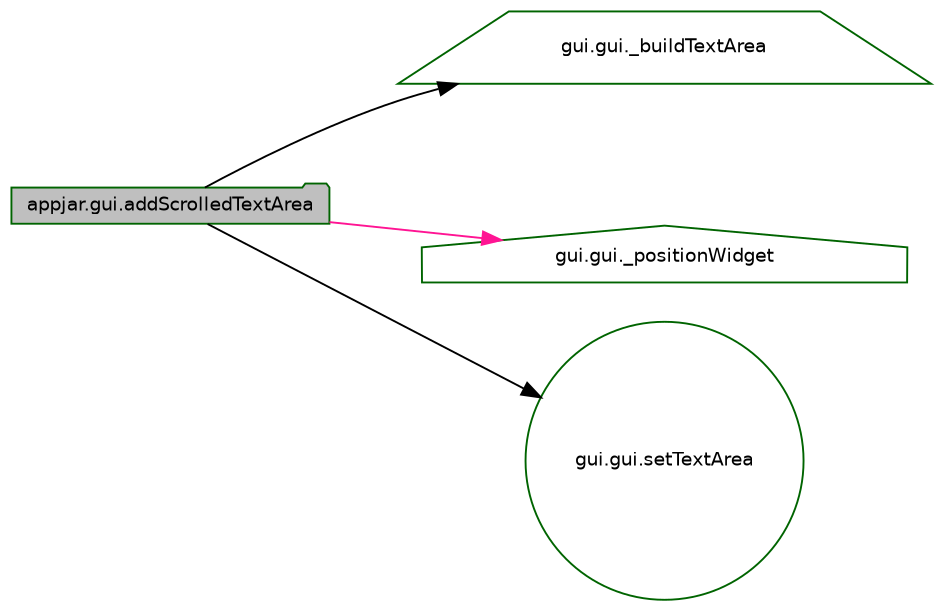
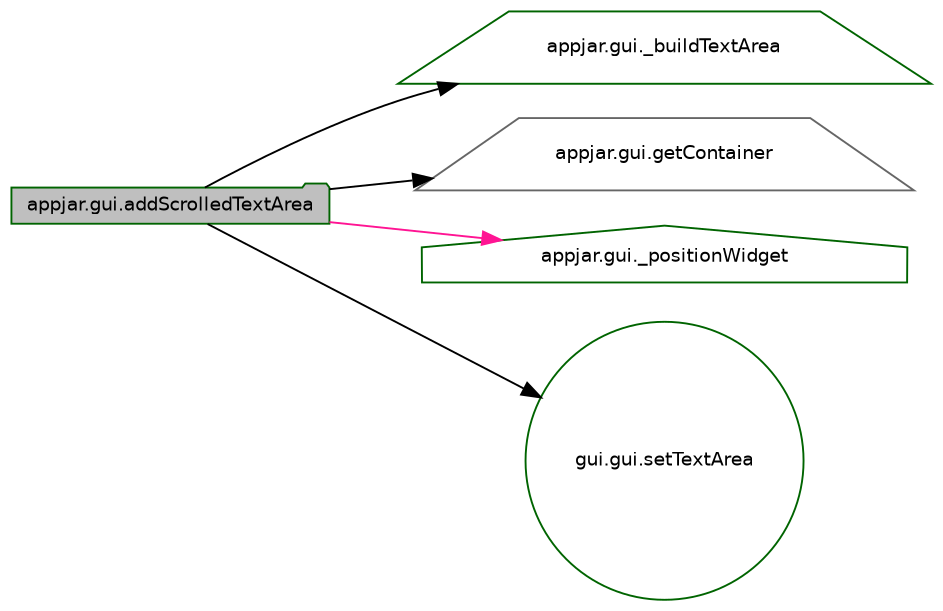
node "gui.gui._buildTextArea": label "gui.gui._buildTextArea" -> "appjar.gui._buildTextArea"
node "appjar.gui.getContainer": added
node "gui.gui._positionWidget": label "gui.gui._positionWidget" -> "appjar.gui._positionWidget"
